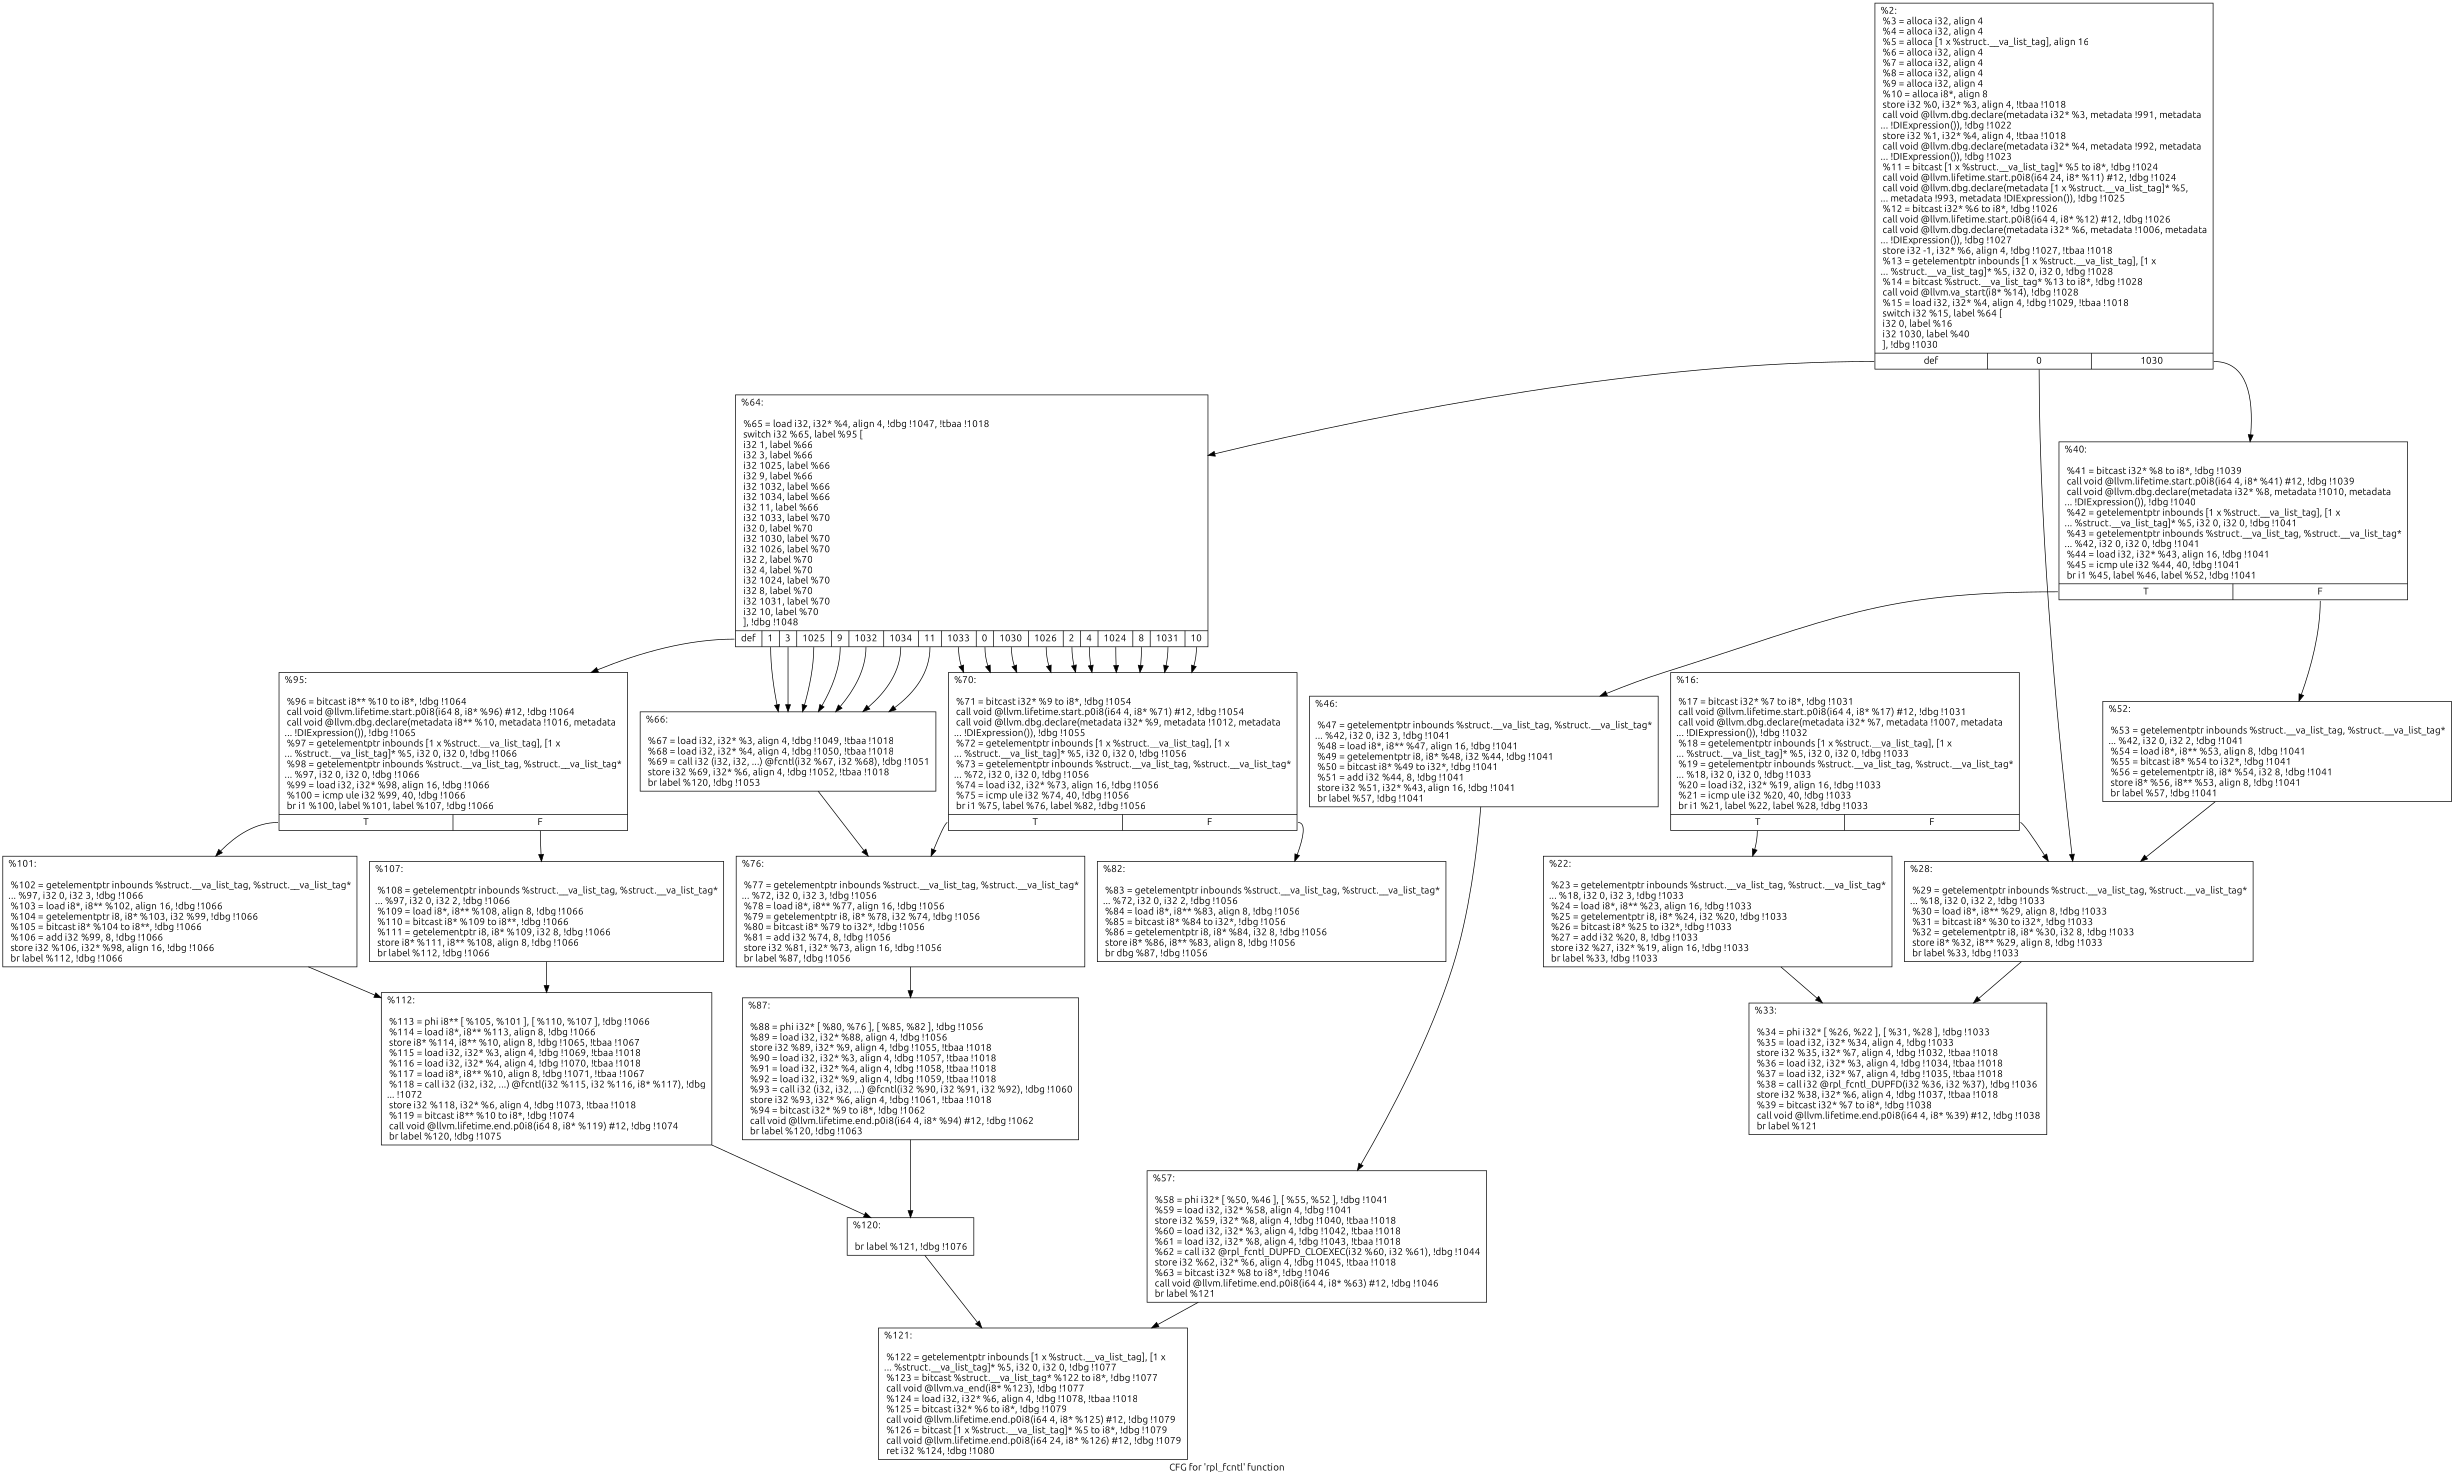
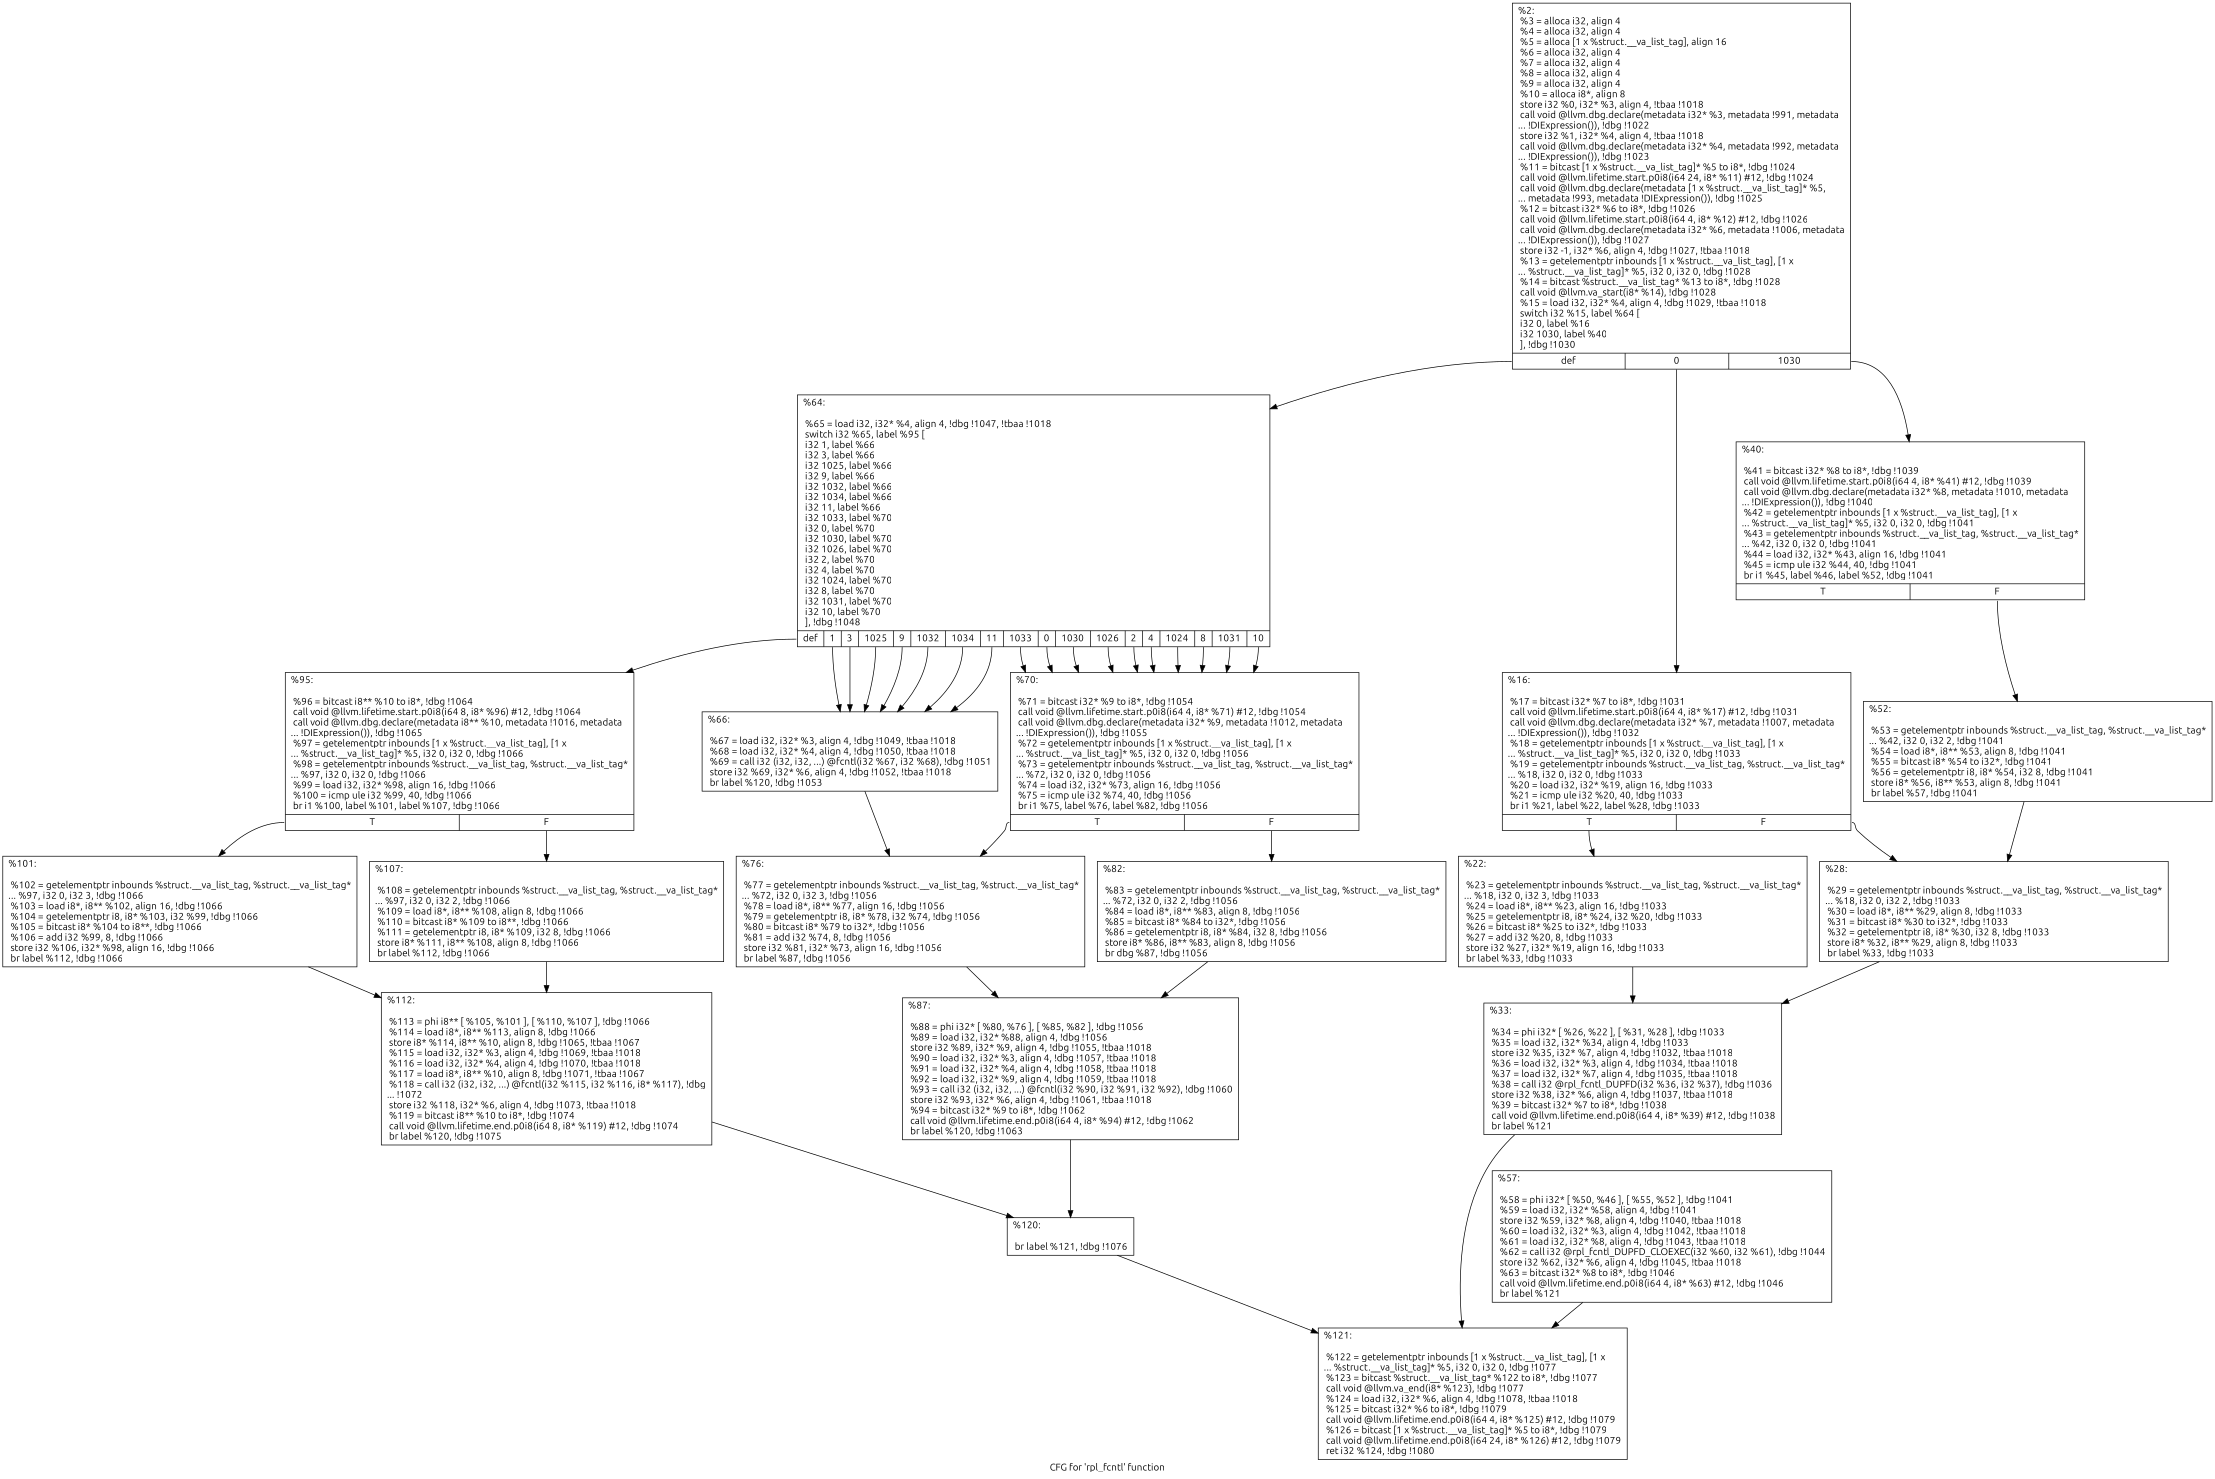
edge "%2:" -> "%28:": now "%2:" -> "%16:"
node "%46:": removed
edge "%82:" -> "%87:": added
edge "%33:" -> "%121:": added
